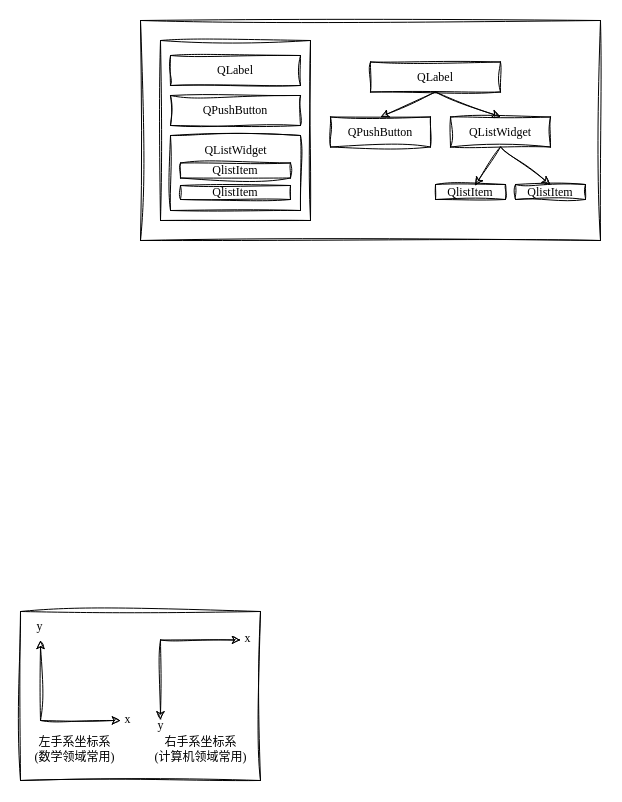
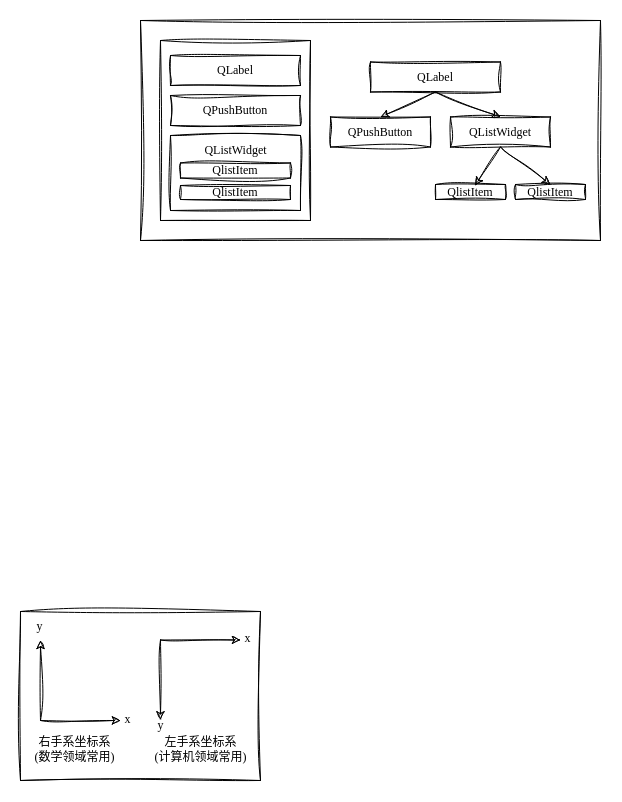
node "左手系坐标系 (数学领域常用)": label "左手系坐标系 (数学领域常用)" -> "右手系坐标系 (数学领域常用)"
node "右手系坐标系 (计算机领域常用)": label "右手系坐标系 (计算机领域常用)" -> "左手系坐标系 (计算机领域常用)"
